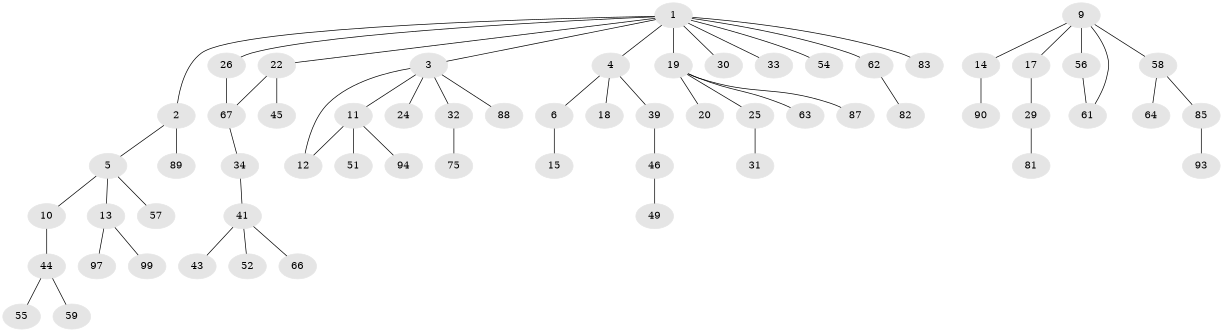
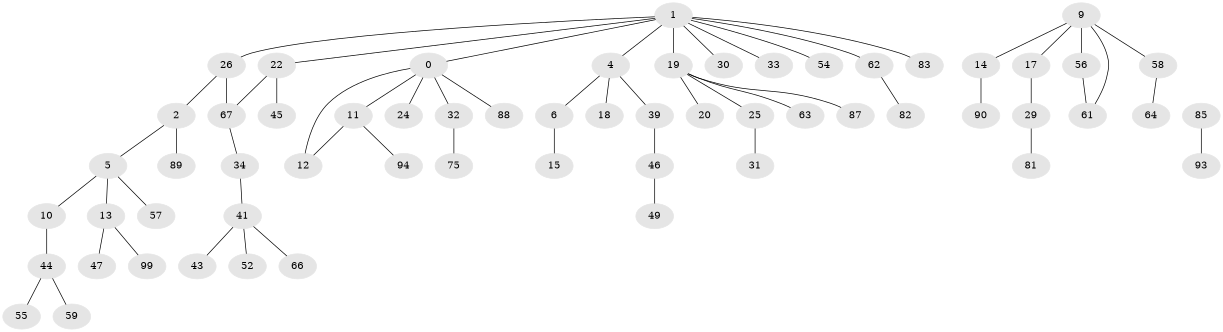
edge "1" -- "2": now "26" -- "2"
node "3": label "3" -> "0"
edge "58" -- "85": removed
node "51": removed
node "97": label "97" -> "47"
